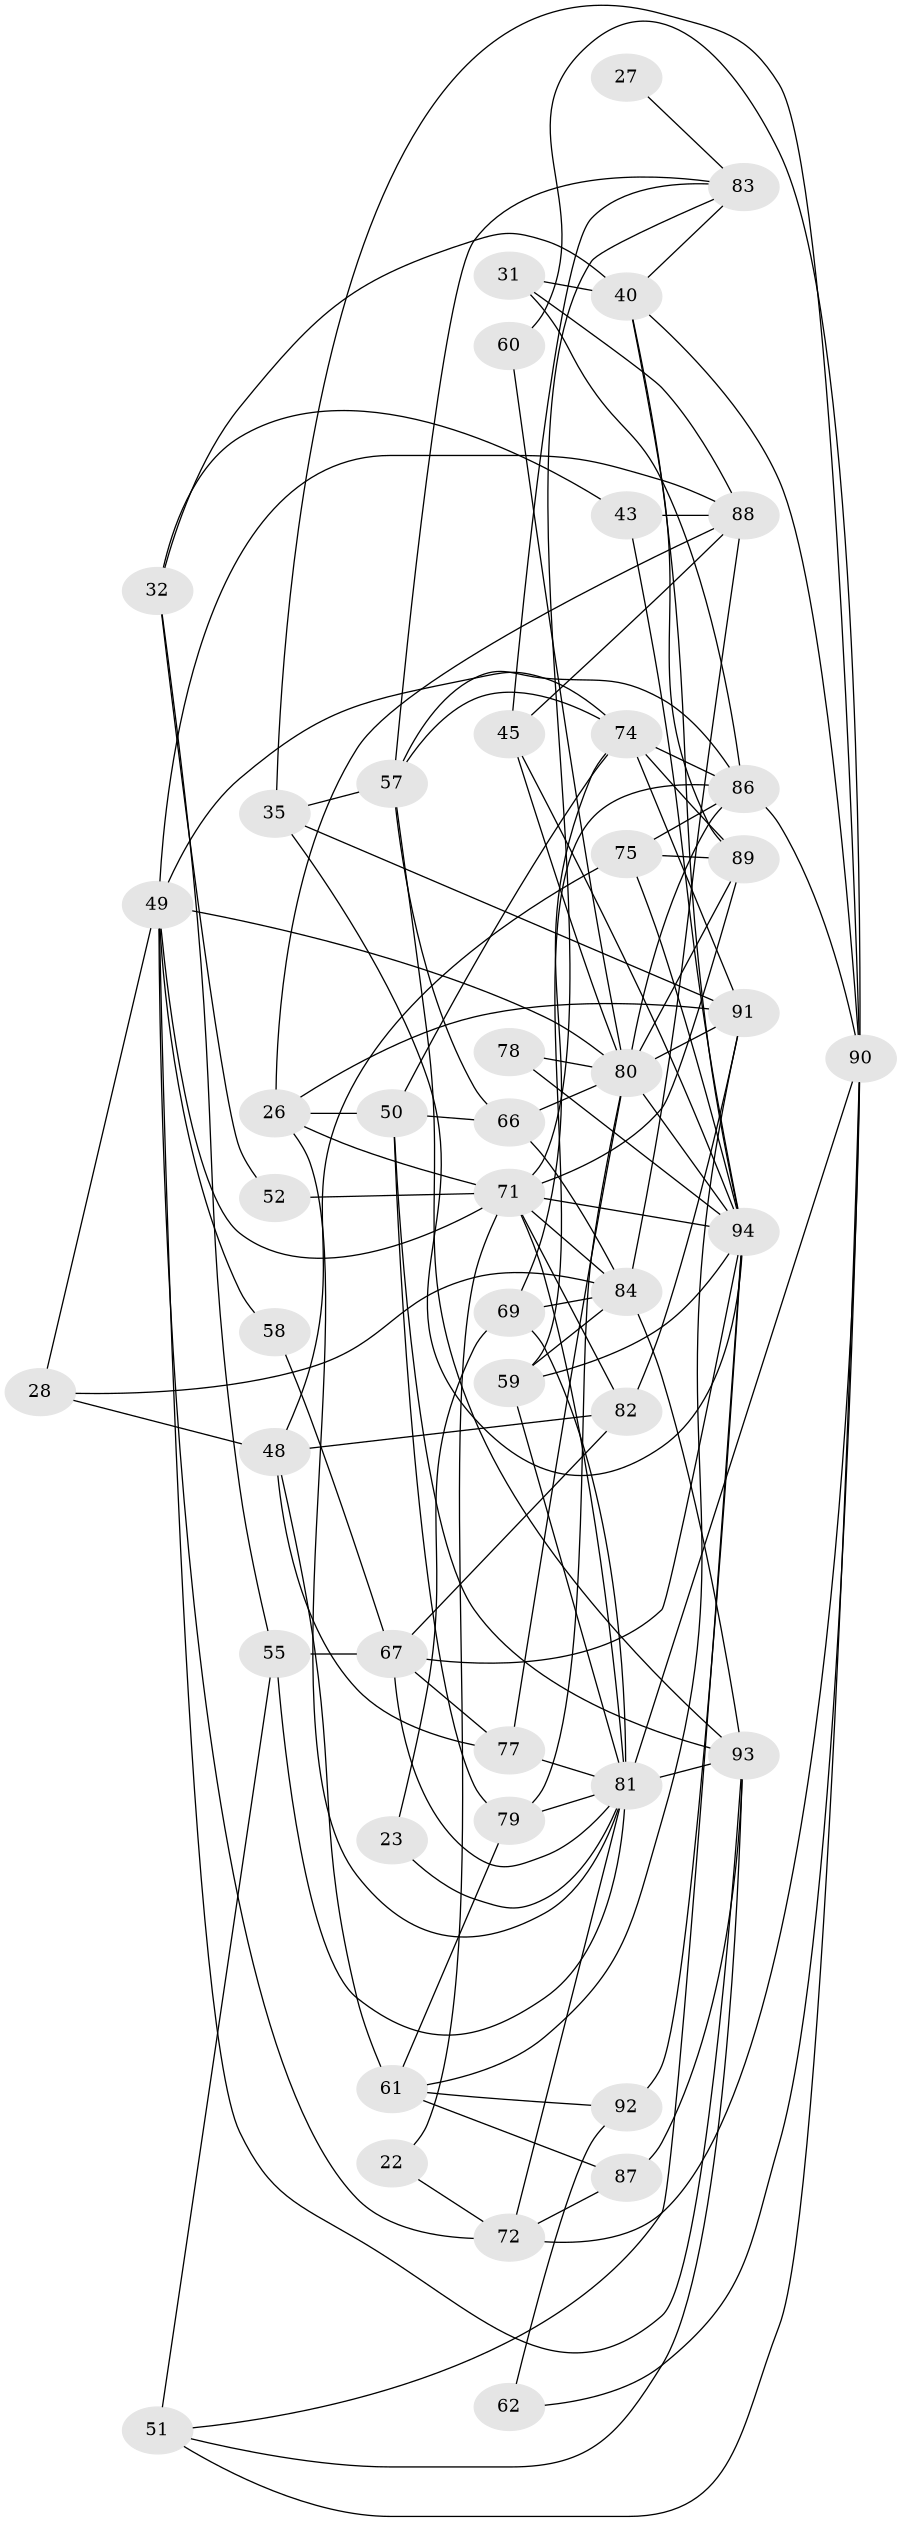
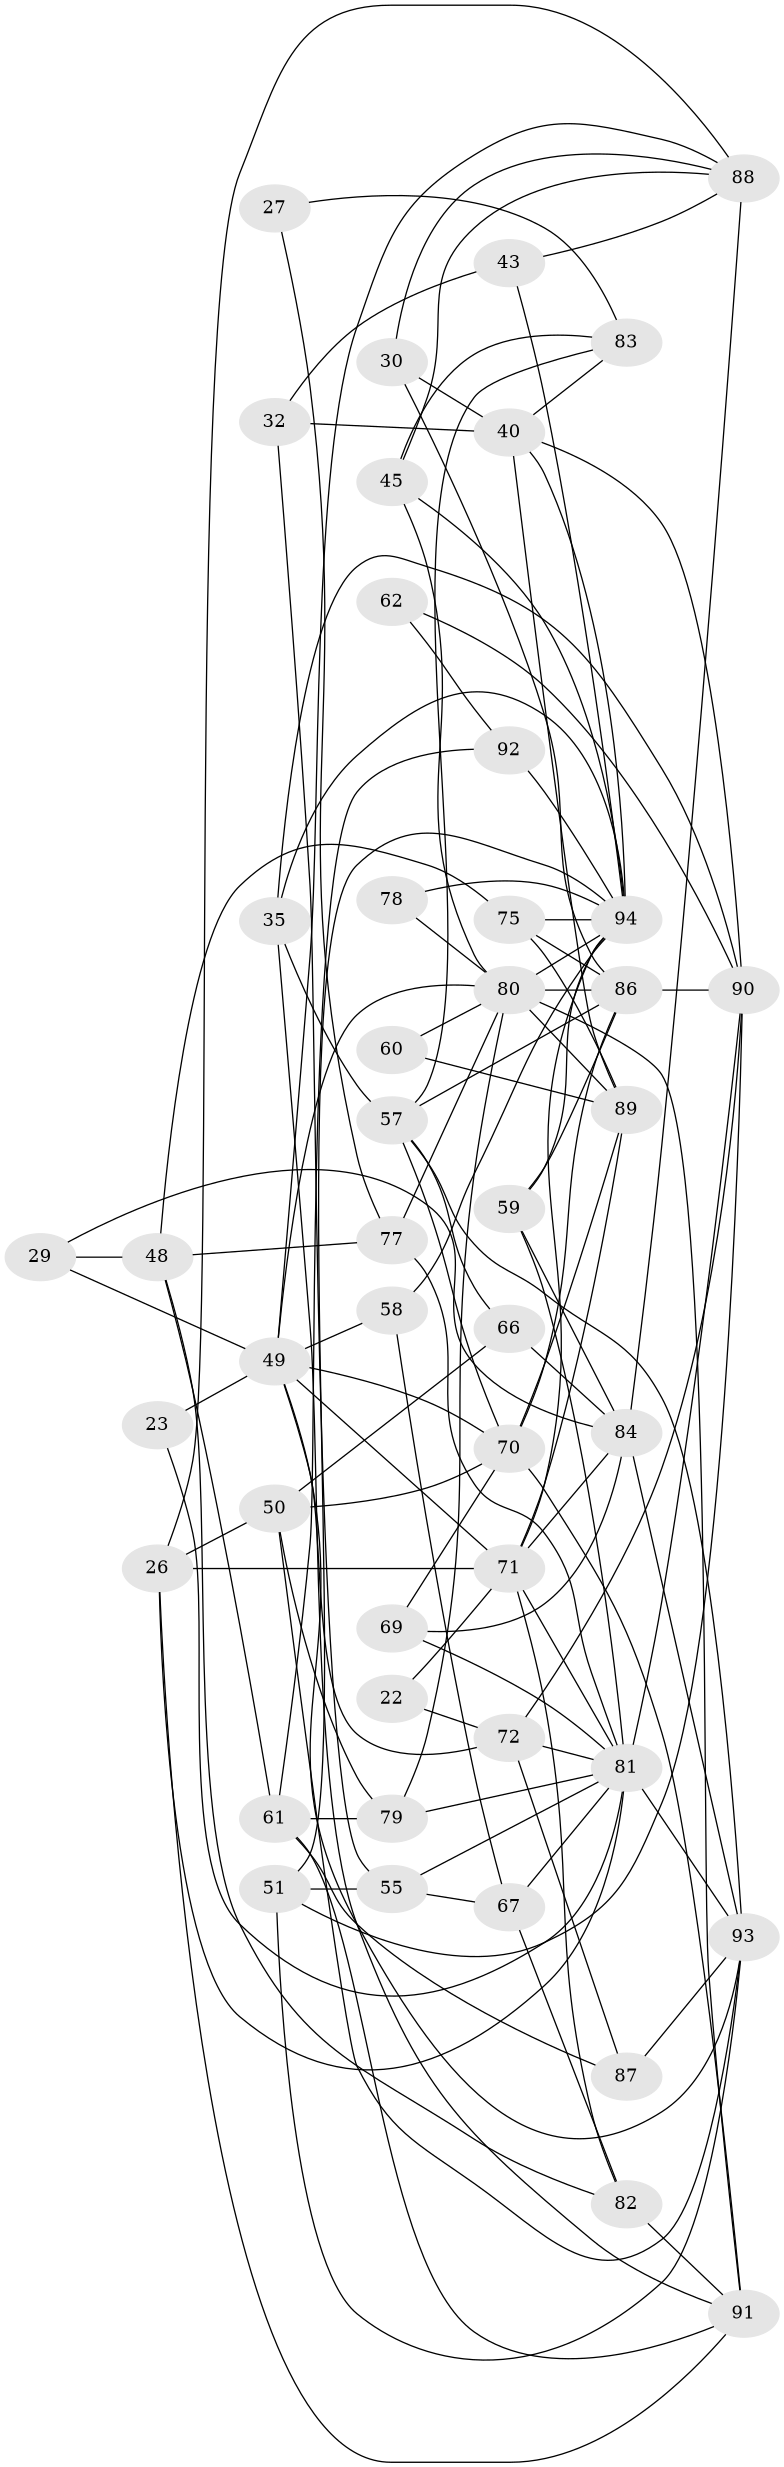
edge "60" -- "90": now "60" -- "89"
node "31": label "31" -> "30"
node "74": label "74" -> "70"
edge "83" -- "71": removed
edge "80" -- "66": removed
node "52": removed
node "28": label "28" -> "29"
edge "94" -- "67": now "94" -- "58"
edge "69" -- "23": now "49" -- "23"
edge "67" -- "77": now "27" -- "77"
